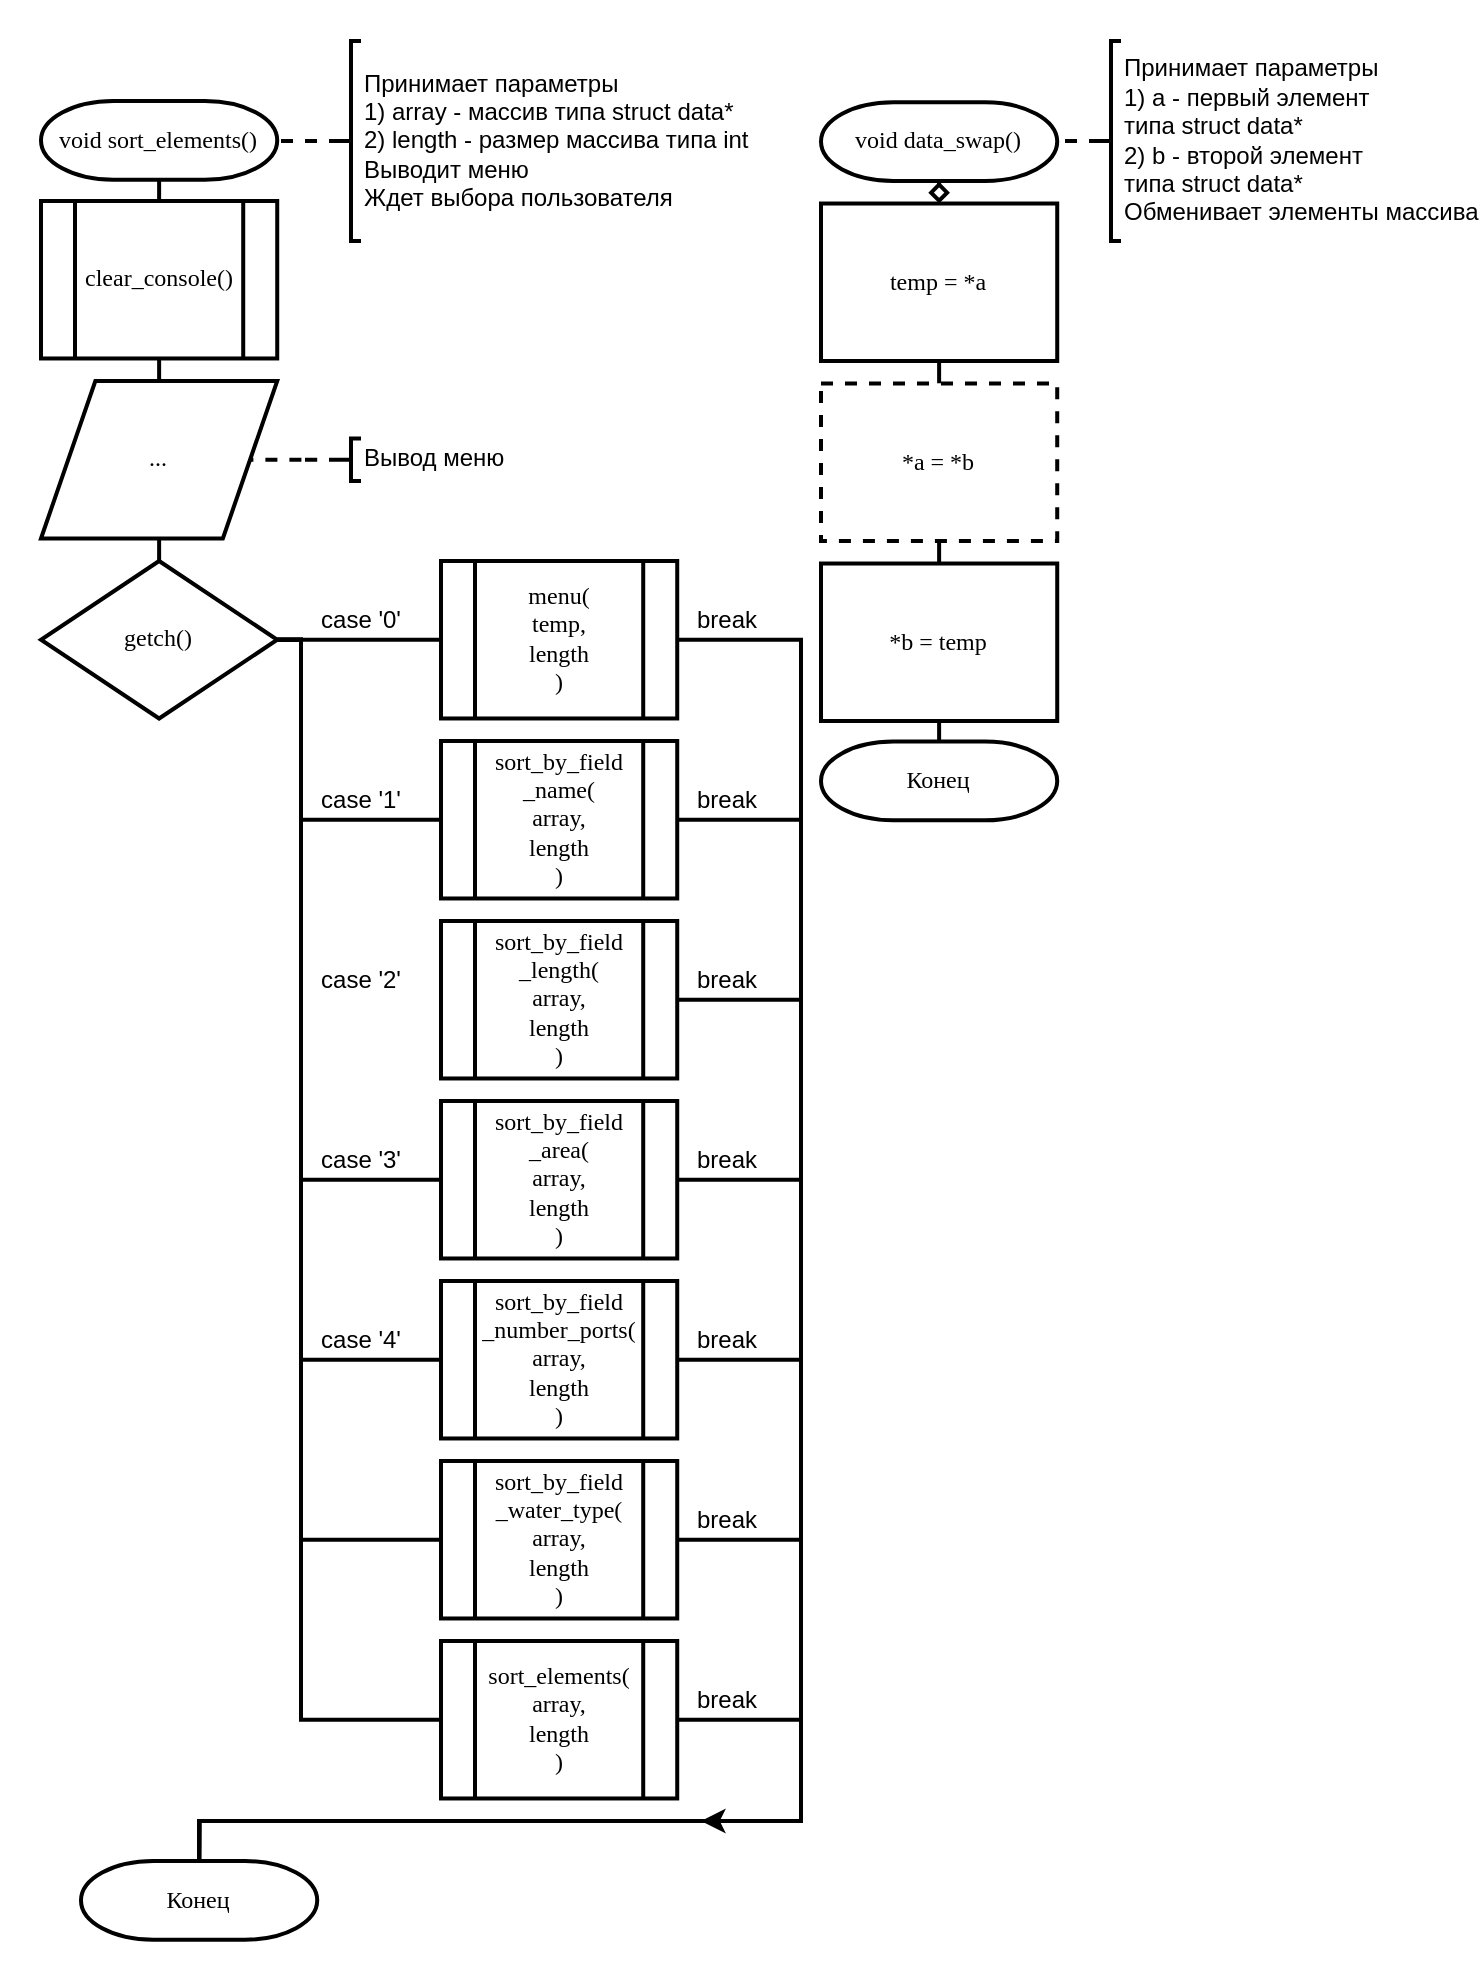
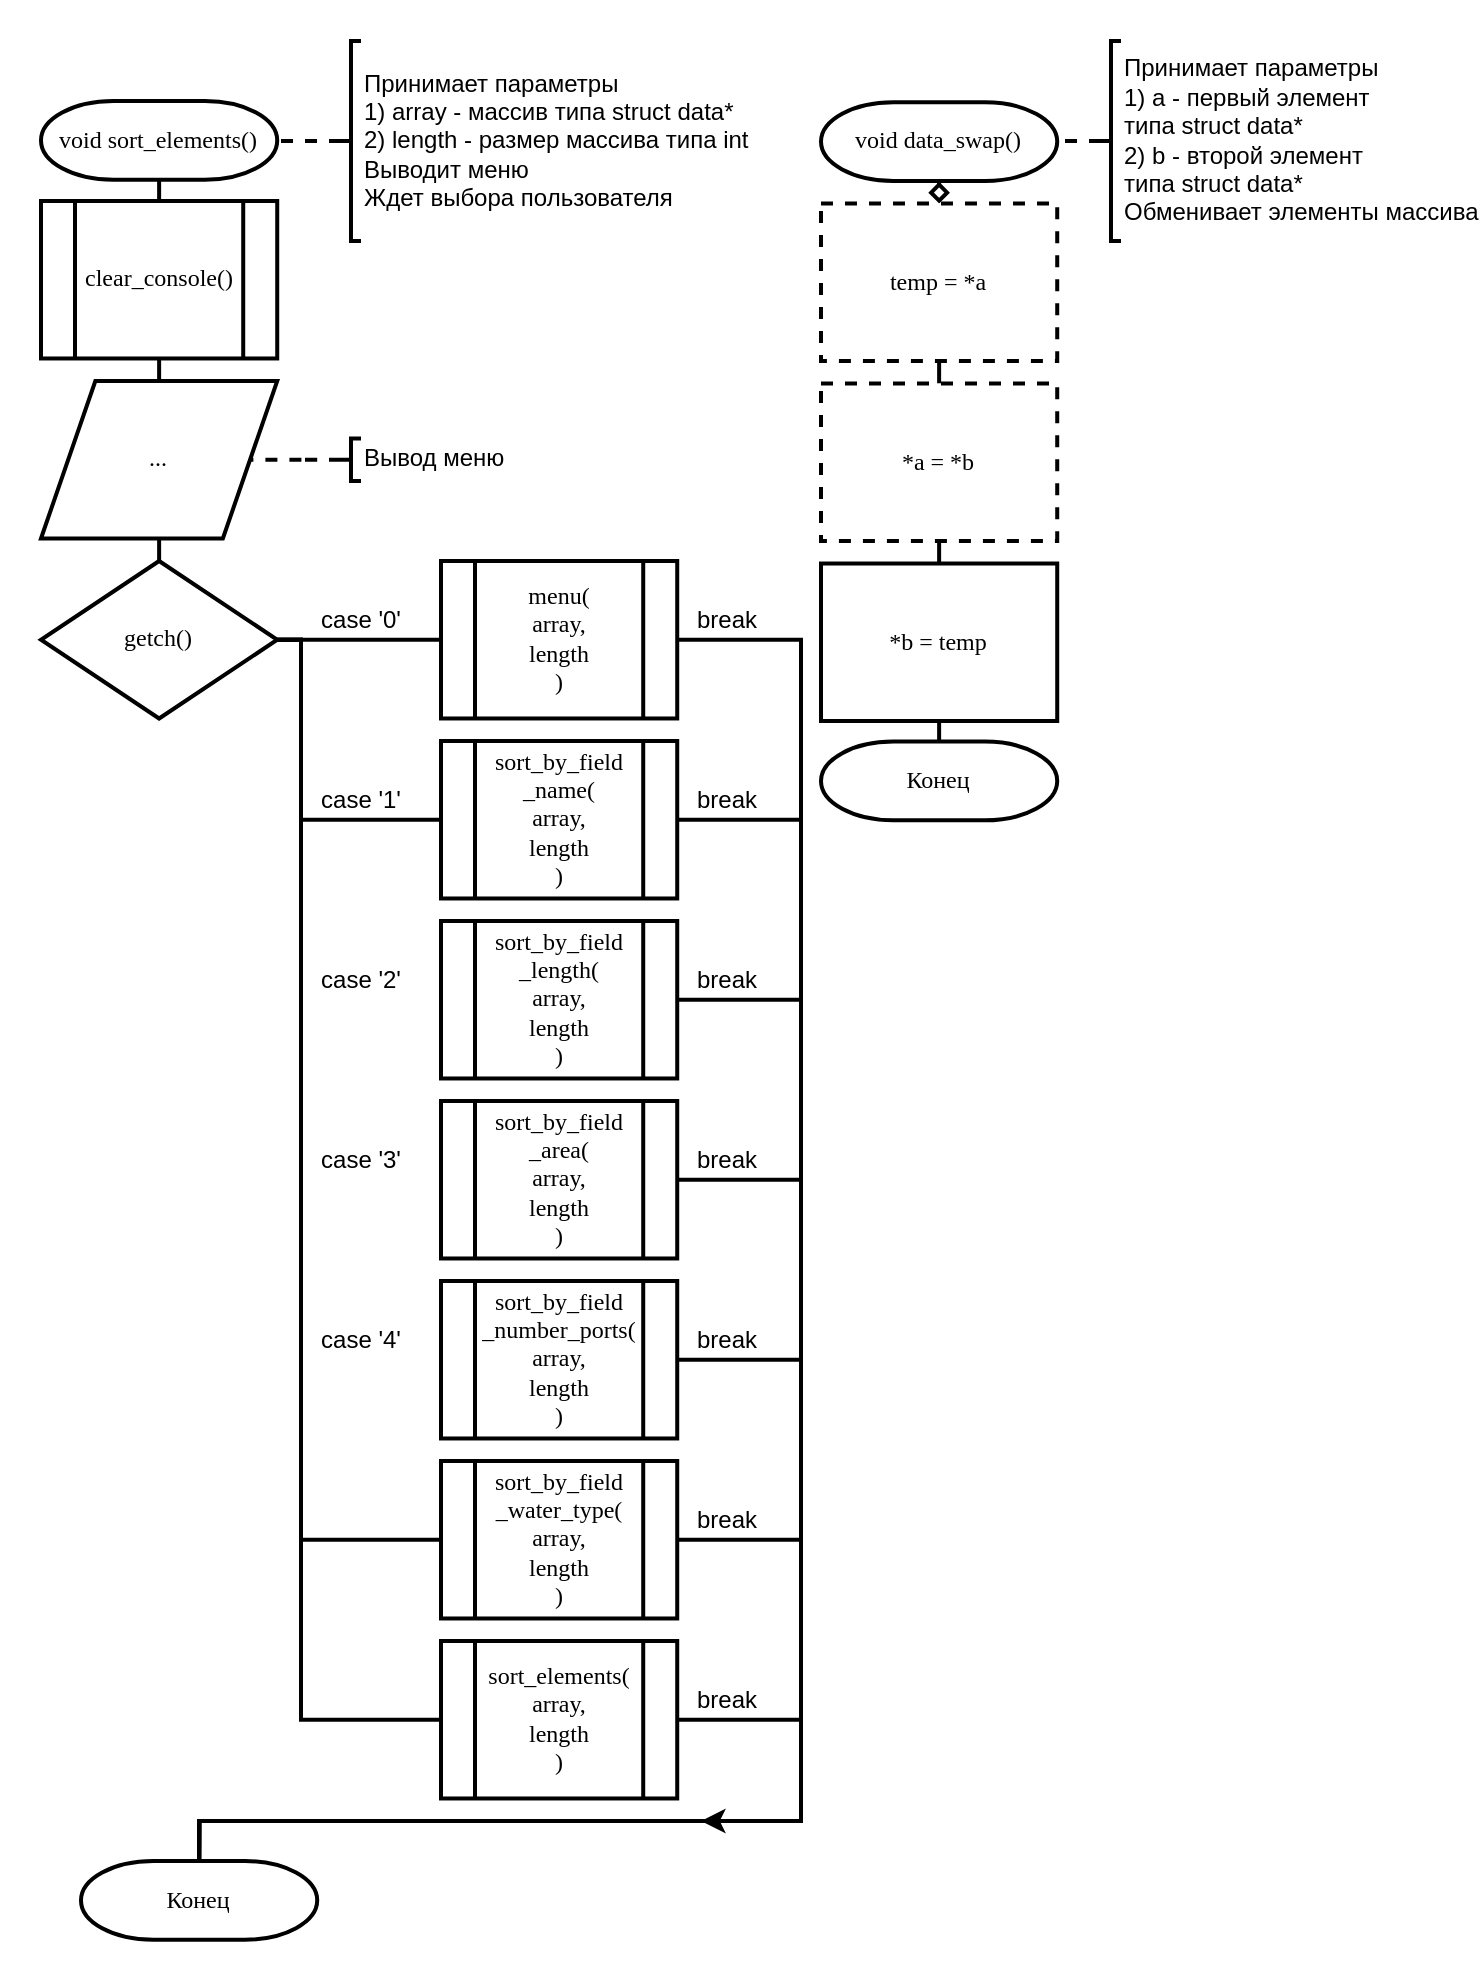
node "temp = *a": style solid -> dashed
node "menu( temp, length )": label "menu( temp, length )" -> "menu( array, length )"
edge "getch()" -- "sort_by_field _area( array, length )": removed
edge "getch()" -- "sort_by_field _number_ports( array, length )": removed
